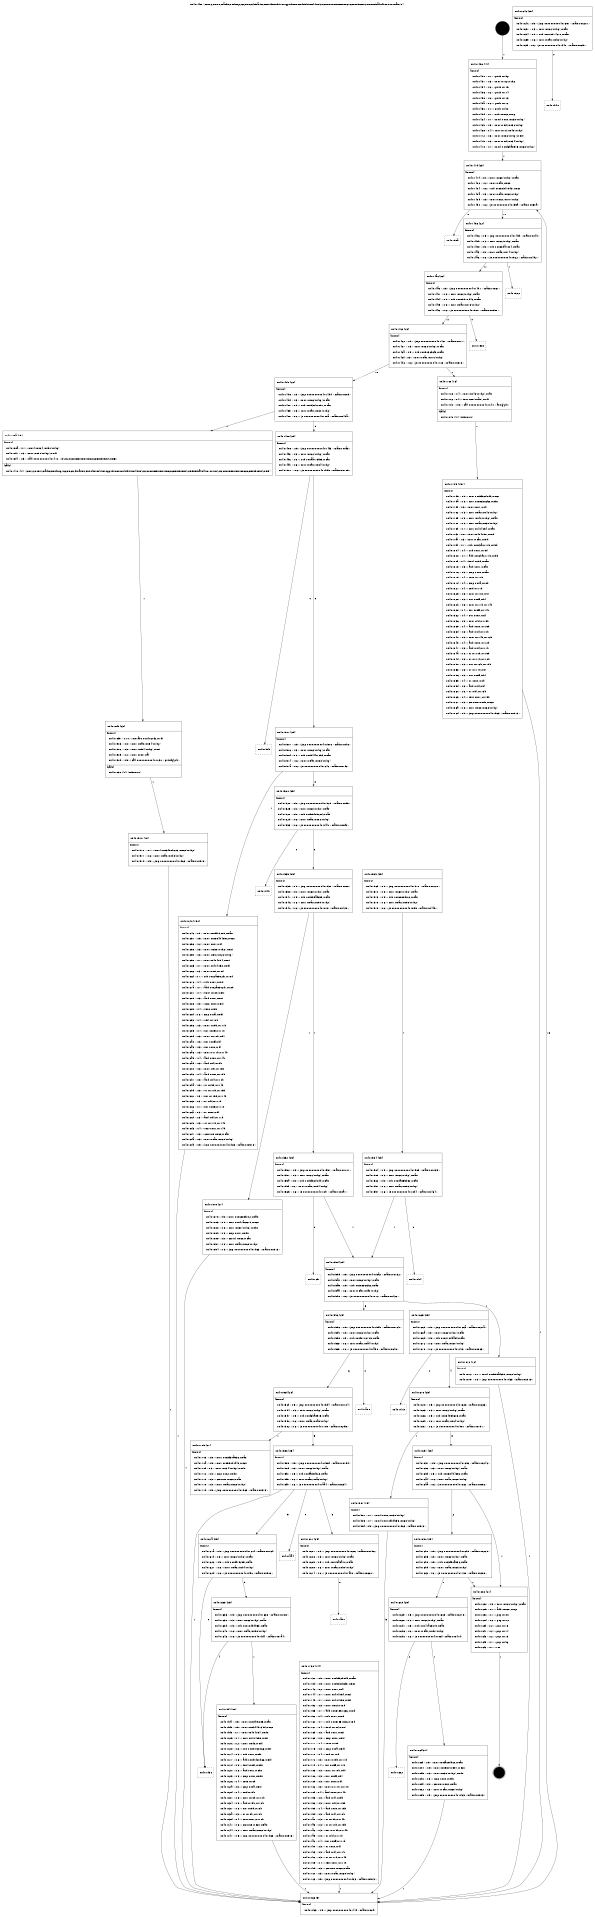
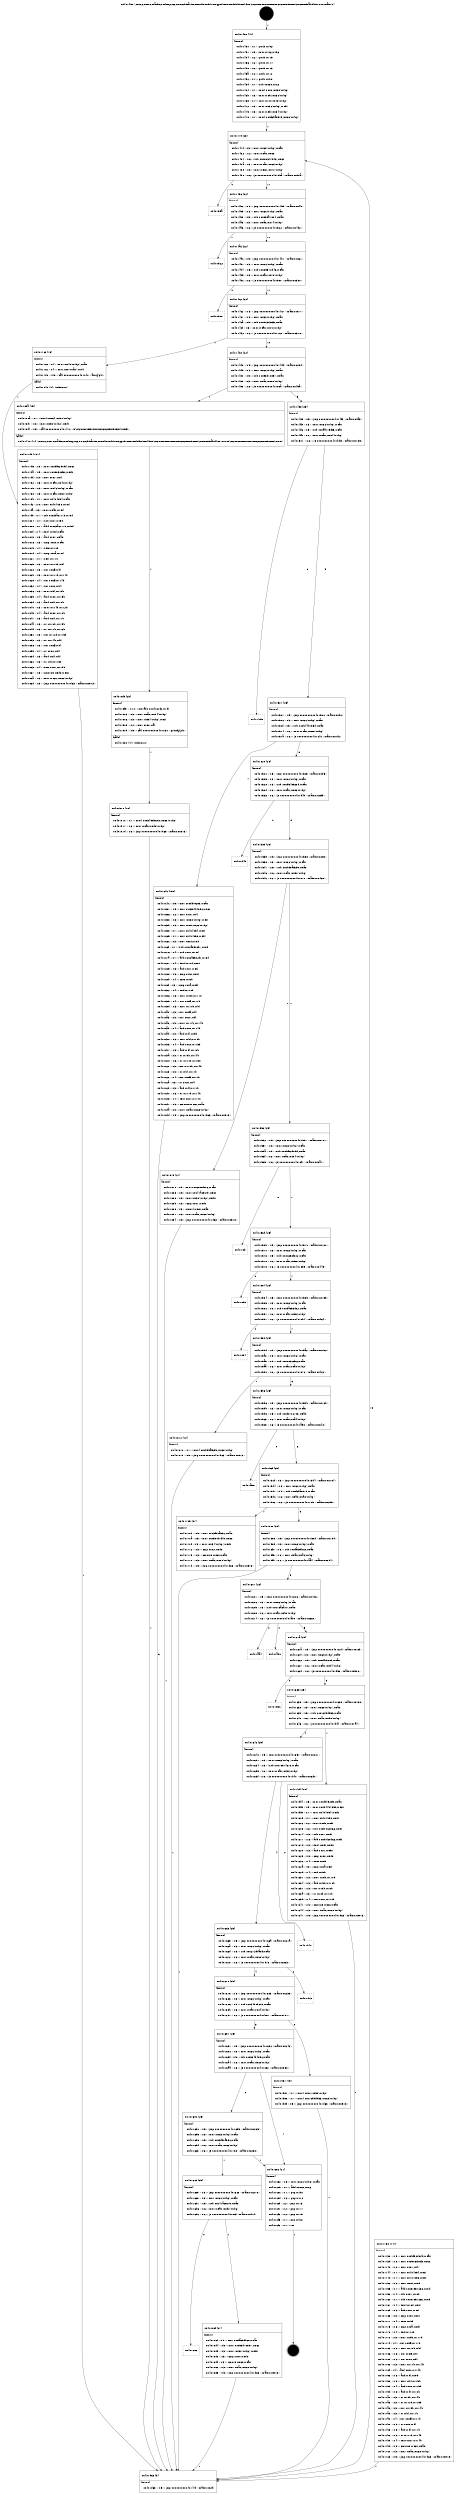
edge "0x401552 [25]" -> "0x40159d [25]": now "0x401552 [25]" -> "0x40156b [25]"
node "0x401899": added
edge "0x401c4c [150]" -> "0x401d63 [5]": label " 1" -> " 6"
edge "0x40167e [25]" -> "0x401be1 [19]": label " 1" -> " 8"
edge "0x4015e8 [25]" -> "0x40161a [25]": now "0x401601 [25]" -> "0x40161a [25]"
edge "0x4015e8 [25]" -> "0x401aa4": now "0x401601 [25]" -> "0x401aa4"
edge "0x401be1 [19]" -> "0x401d63 [5]": label " 5" -> " 1"
edge "0x401633 [25]" -> "0x401d5c": now "0x401633 [25]" -> "0x40164c [25]"
edge "0x40164c [25]" -> "0x401665 [25]": added, label "4"
